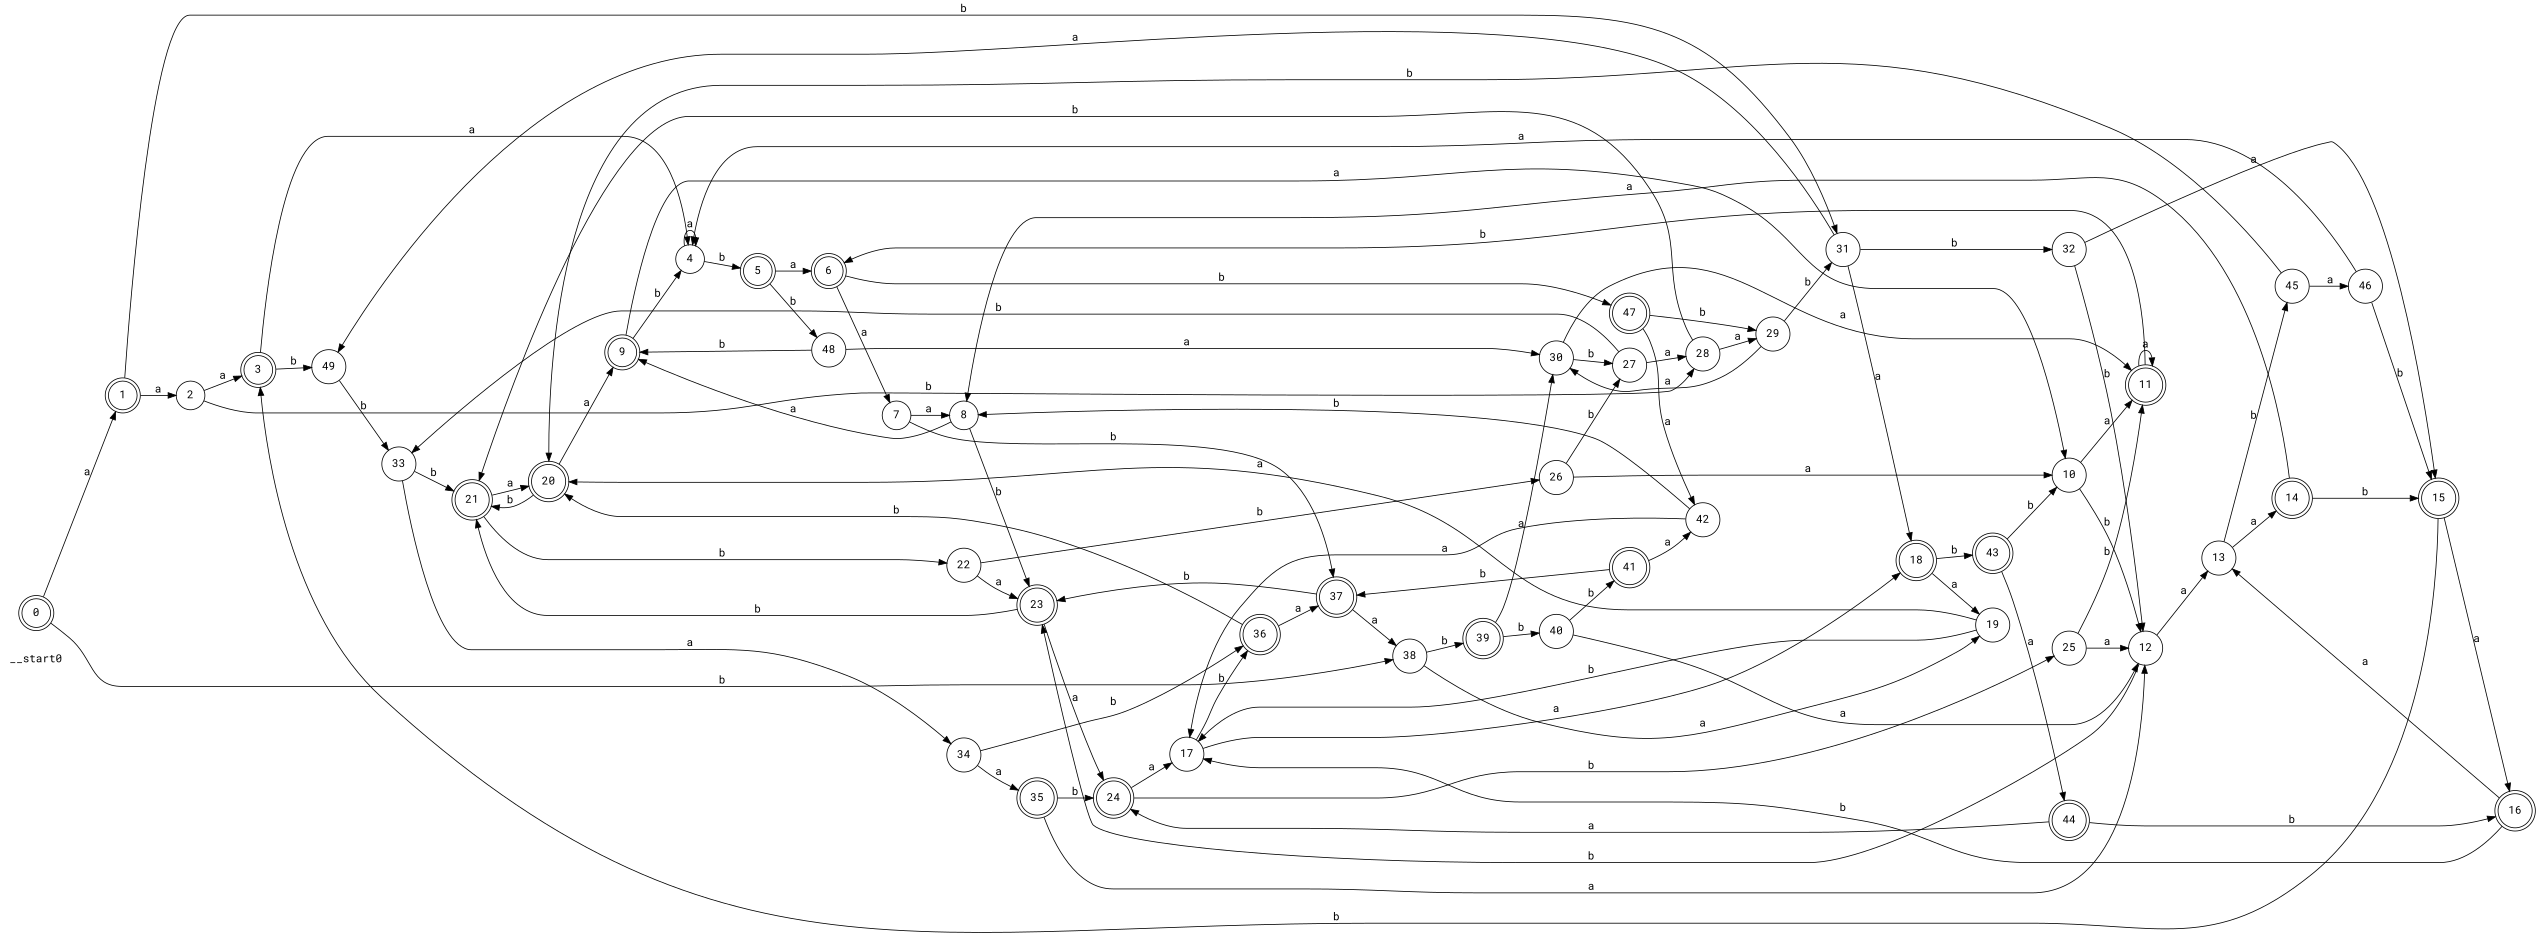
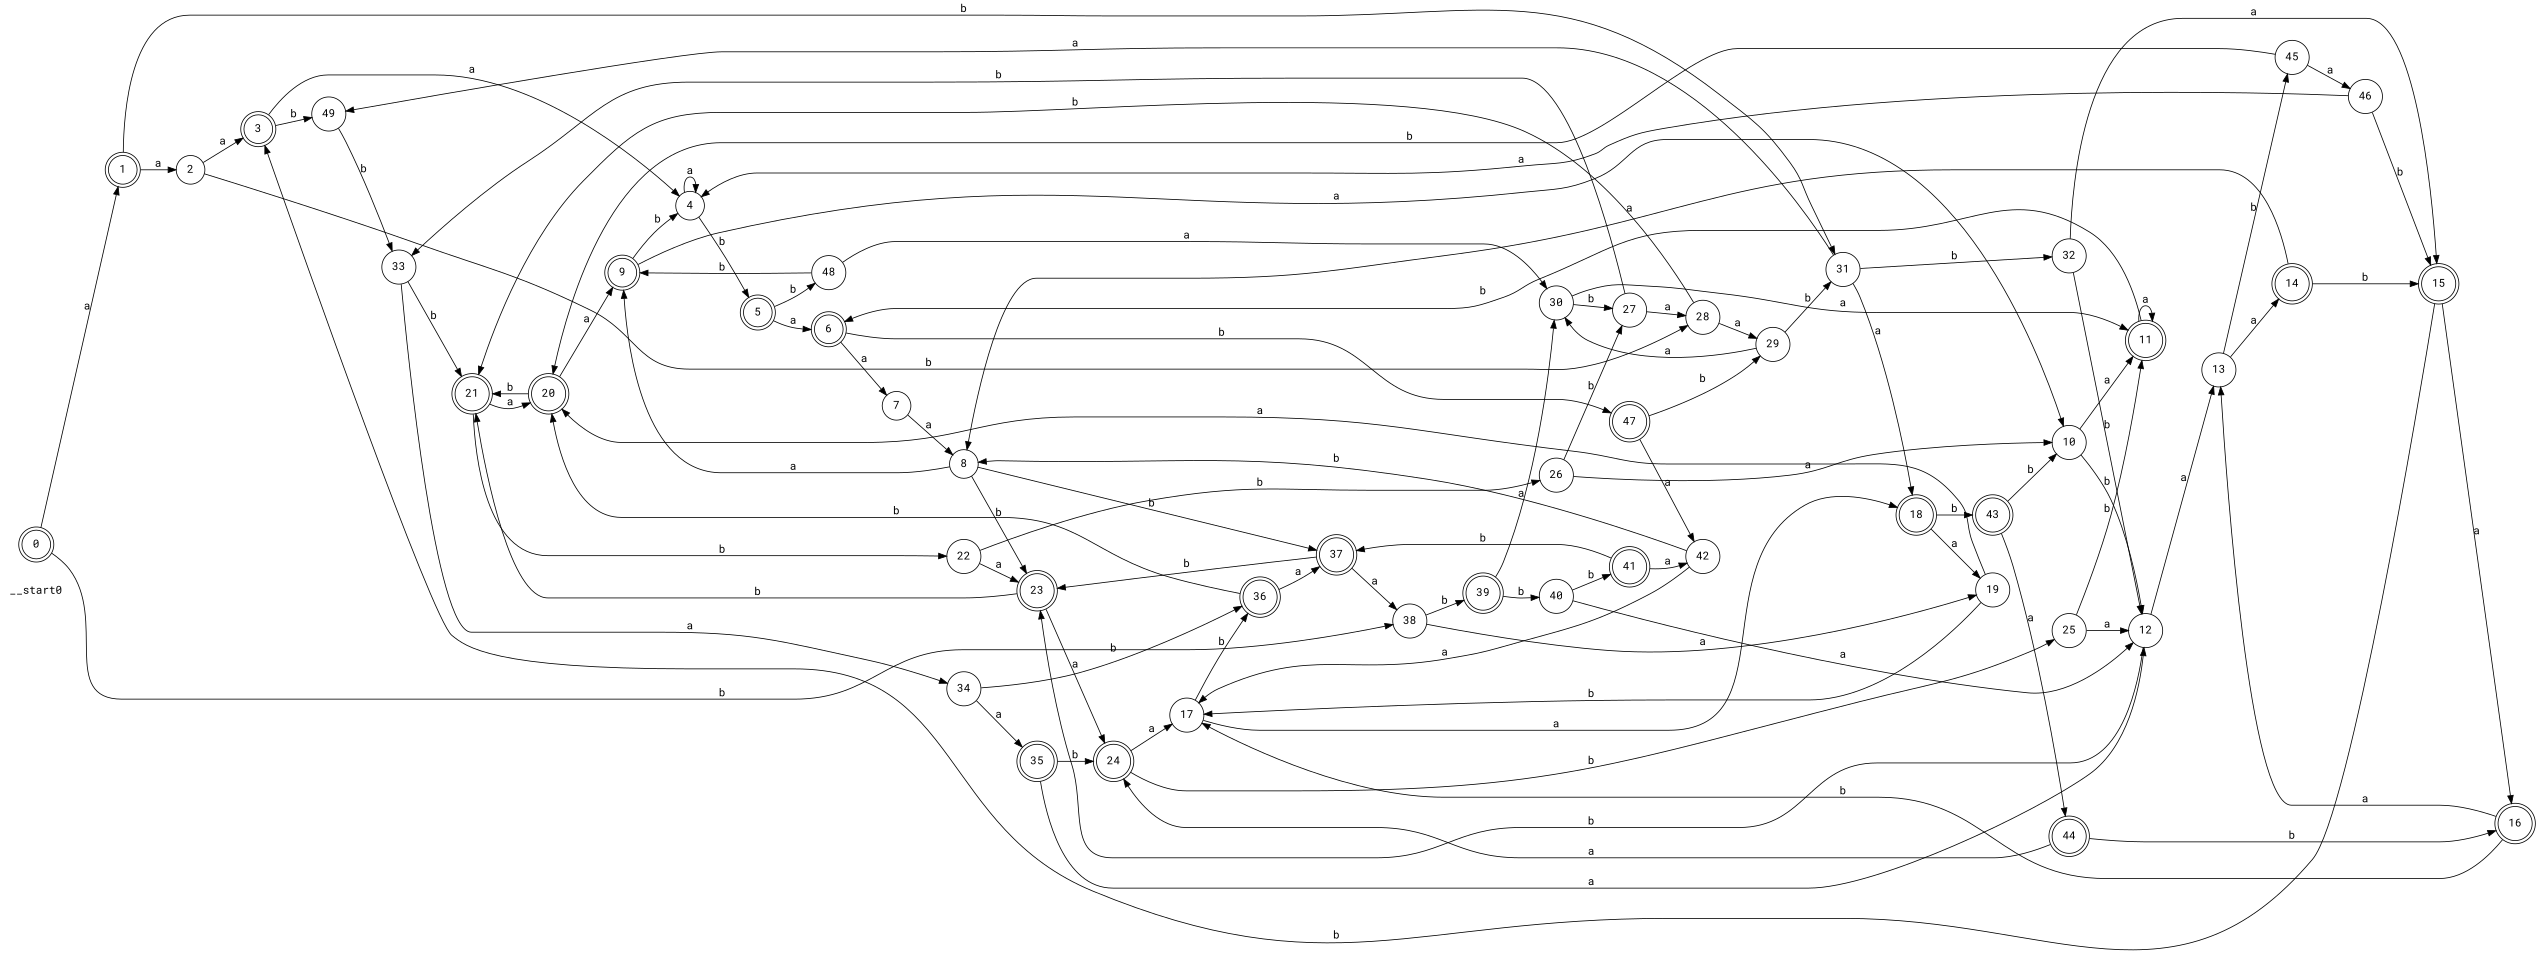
edge "7" -> "37": now "8" -> "37"
